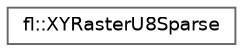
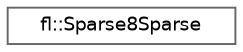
node "fl::XYRasterU8Sparse": label "fl::XYRasterU8Sparse" -> "fl::Sparse8Sparse"
